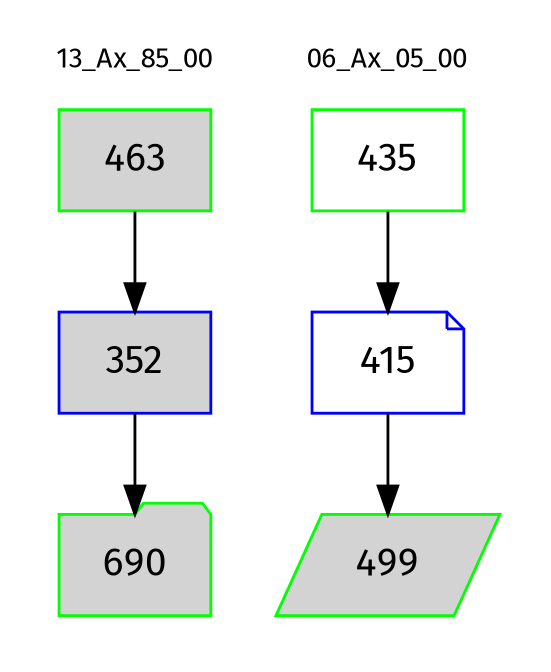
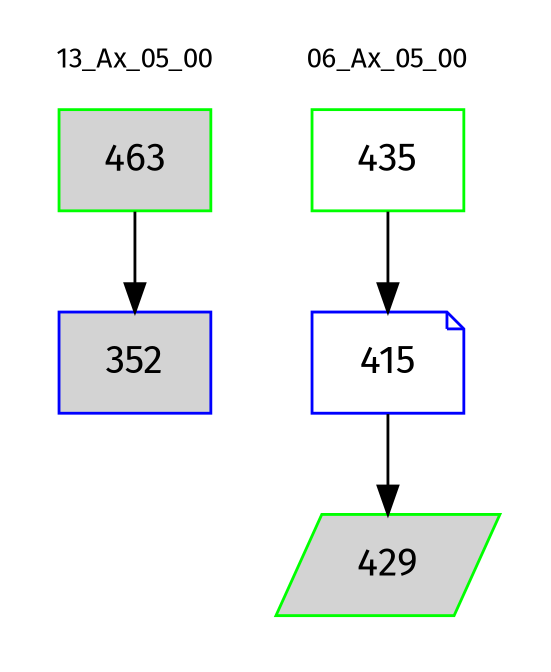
cluster "13_Ax_85_00": label "13_Ax_85_00" -> "13_Ax_05_00"
node "690": removed
node "499": label "499" -> "429"
